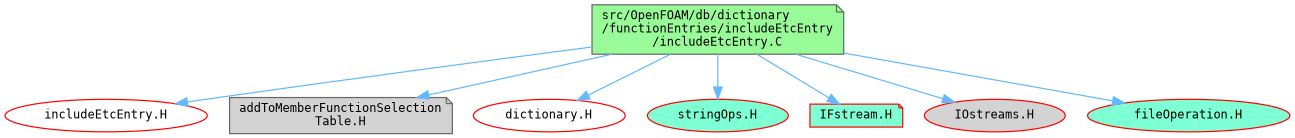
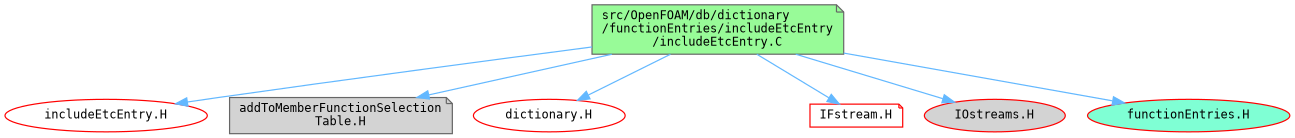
node "stringOps.H": removed
node "IFstream.H": fillcolor aquamarine -> white
node "fileOperation.H": label "fileOperation.H" -> "functionEntries.H"
